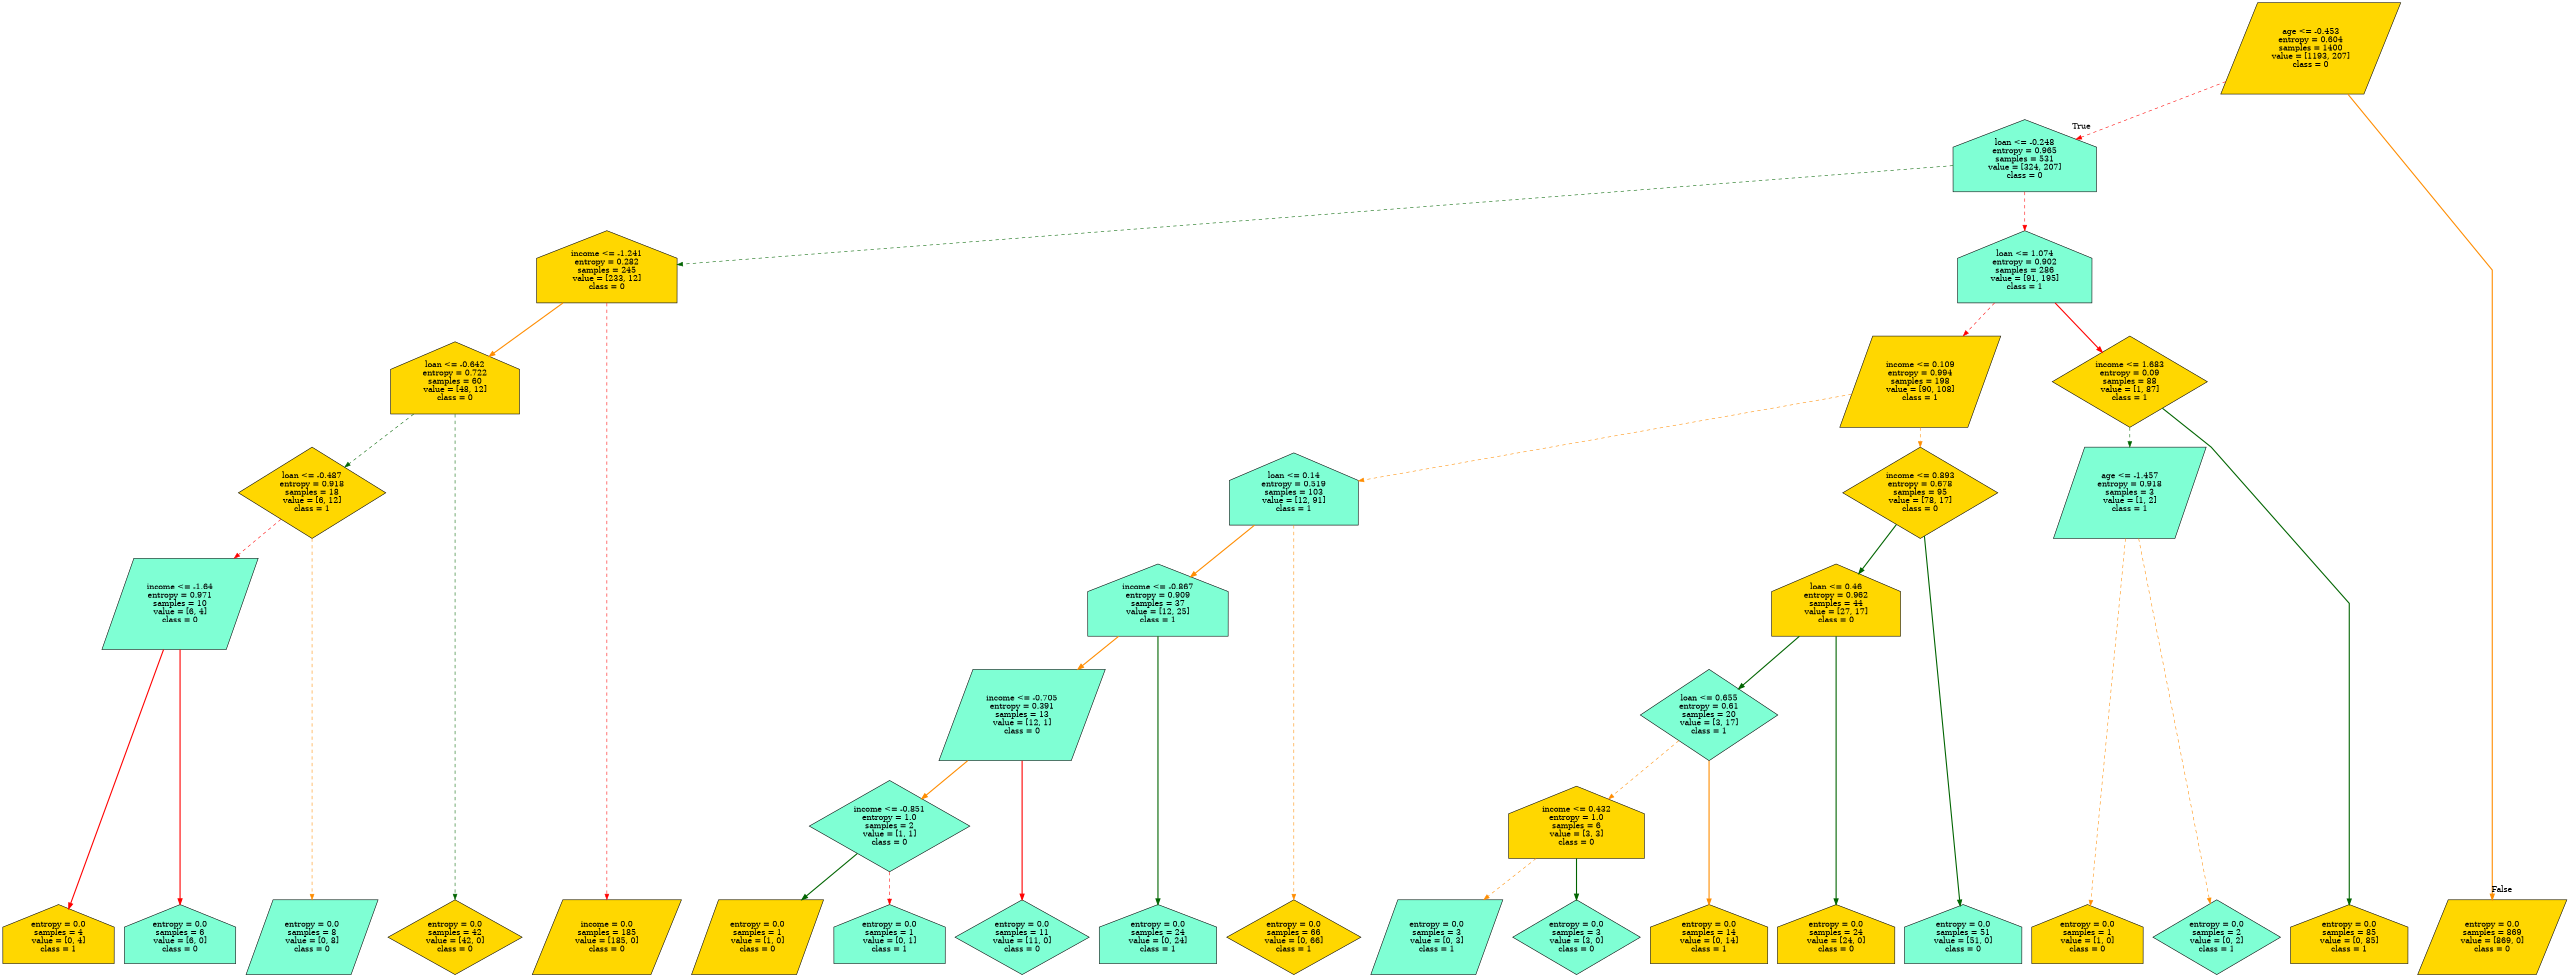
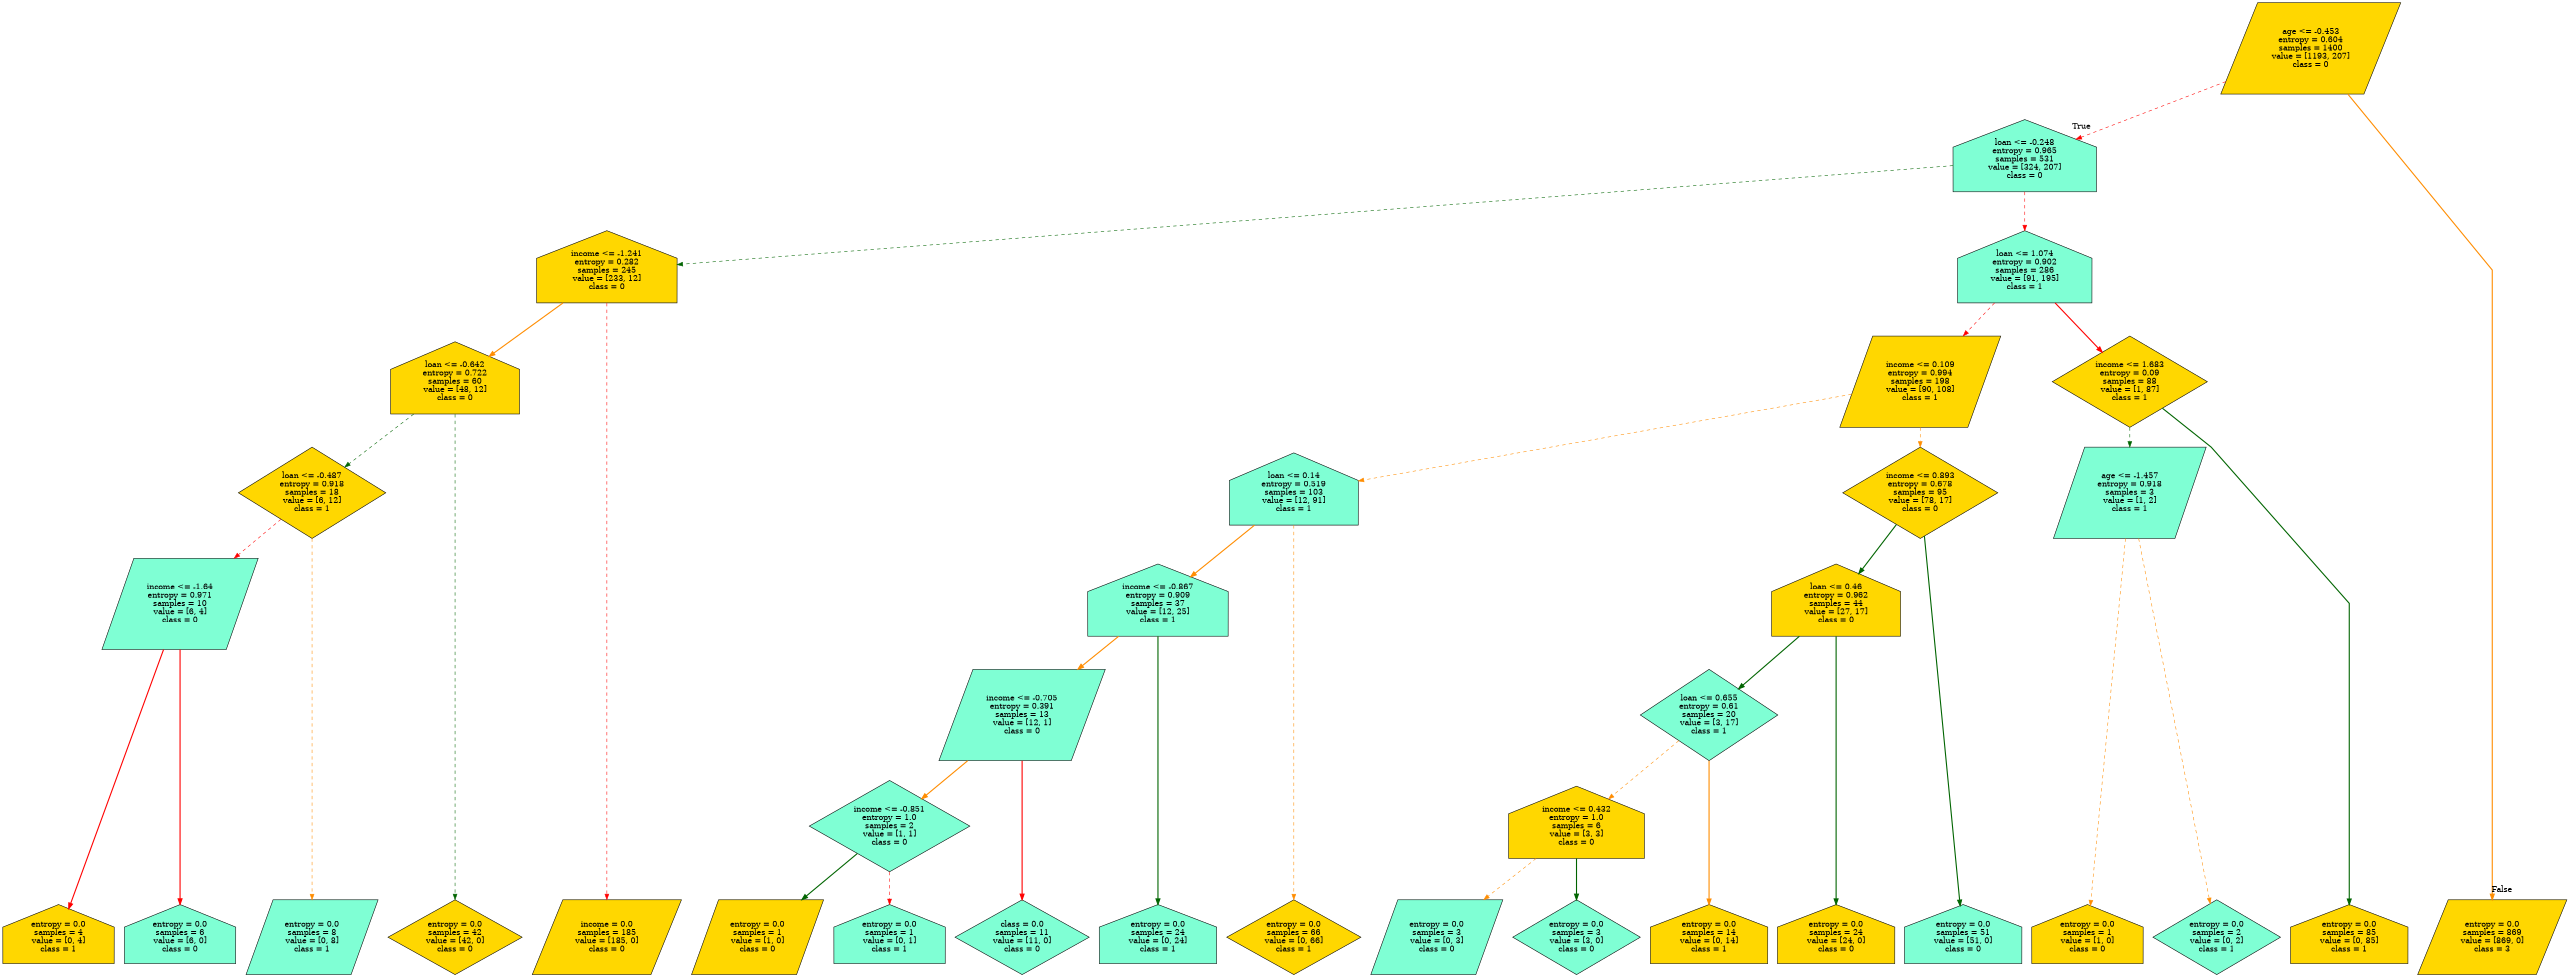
node "entropy = 0.0 samples = 8 value = [0, 8] class = 0": label "entropy = 0.0 samples = 8 value = [0, 8] class = 0" -> "entropy = 0.0 samples = 8 value = [0, 8] class = 1"
node "entropy = 0.0 samples = 11 value = [11, 0] class = 0": label "entropy = 0.0 samples = 11 value = [11, 0] class = 0" -> "class = 0.0 samples = 11 value = [11, 0] class = 0"
node "entropy = 0.0 samples = 3 value = [0, 3] class = 1": label "entropy = 0.0 samples = 3 value = [0, 3] class = 1" -> "entropy = 0.0 samples = 3 value = [0, 3] class = 0"
node "entropy = 0.0 samples = 869 value = [869, 0] class = 0": label "entropy = 0.0 samples = 869 value = [869, 0] class = 0" -> "entropy = 0.0 samples = 869 value = [869, 0] class = 3"
